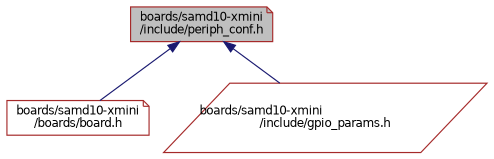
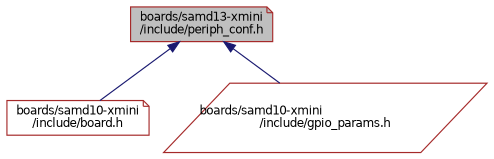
node "boards/samd10-xmini /include/periph_conf.h": label "boards/samd10-xmini /include/periph_conf.h" -> "boards/samd13-xmini /include/periph_conf.h"
node "boards/samd10-xmini /boards/board.h": label "boards/samd10-xmini /boards/board.h" -> "boards/samd10-xmini /include/board.h"
